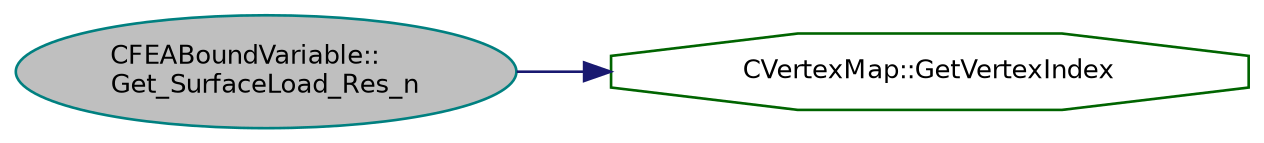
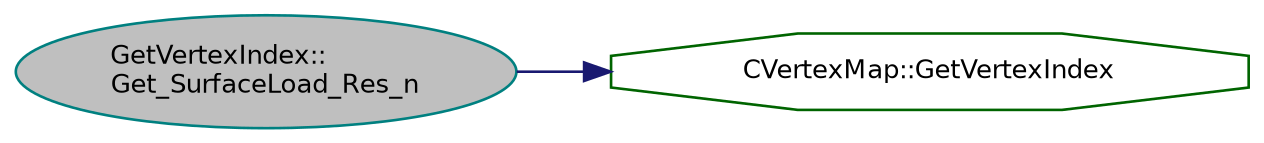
node "CFEABoundVariable:: Get_SurfaceLoad_Res_n": label "CFEABoundVariable:: Get_SurfaceLoad_Res_n" -> "GetVertexIndex:: Get_SurfaceLoad_Res_n"
